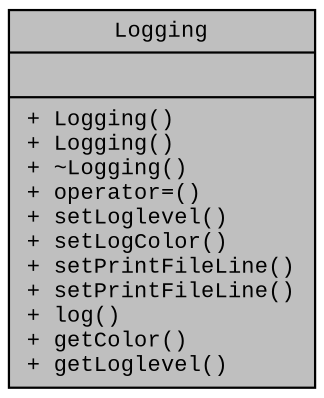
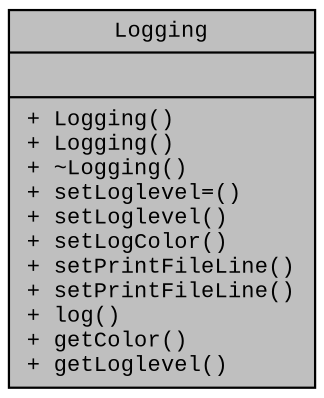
node "Logging": text "+ operator=()" -> "+ setLoglevel=()"
